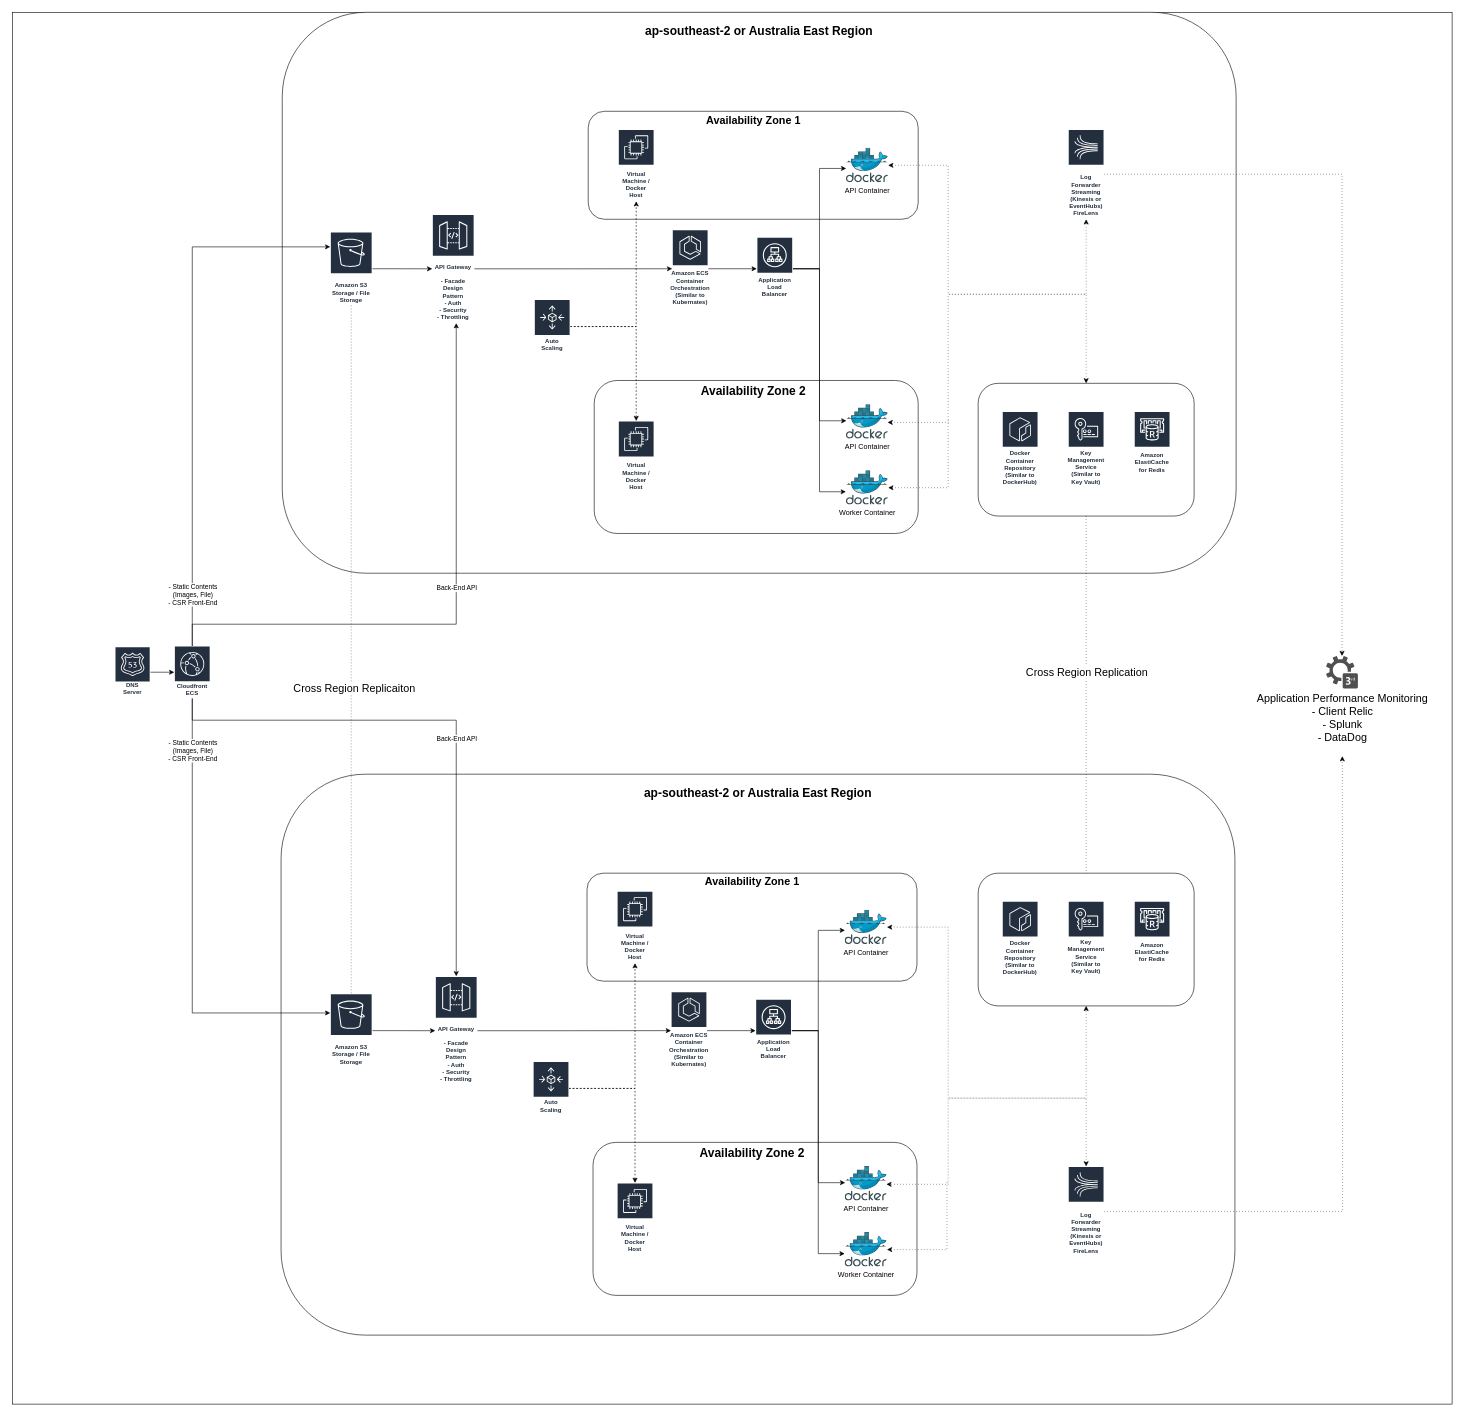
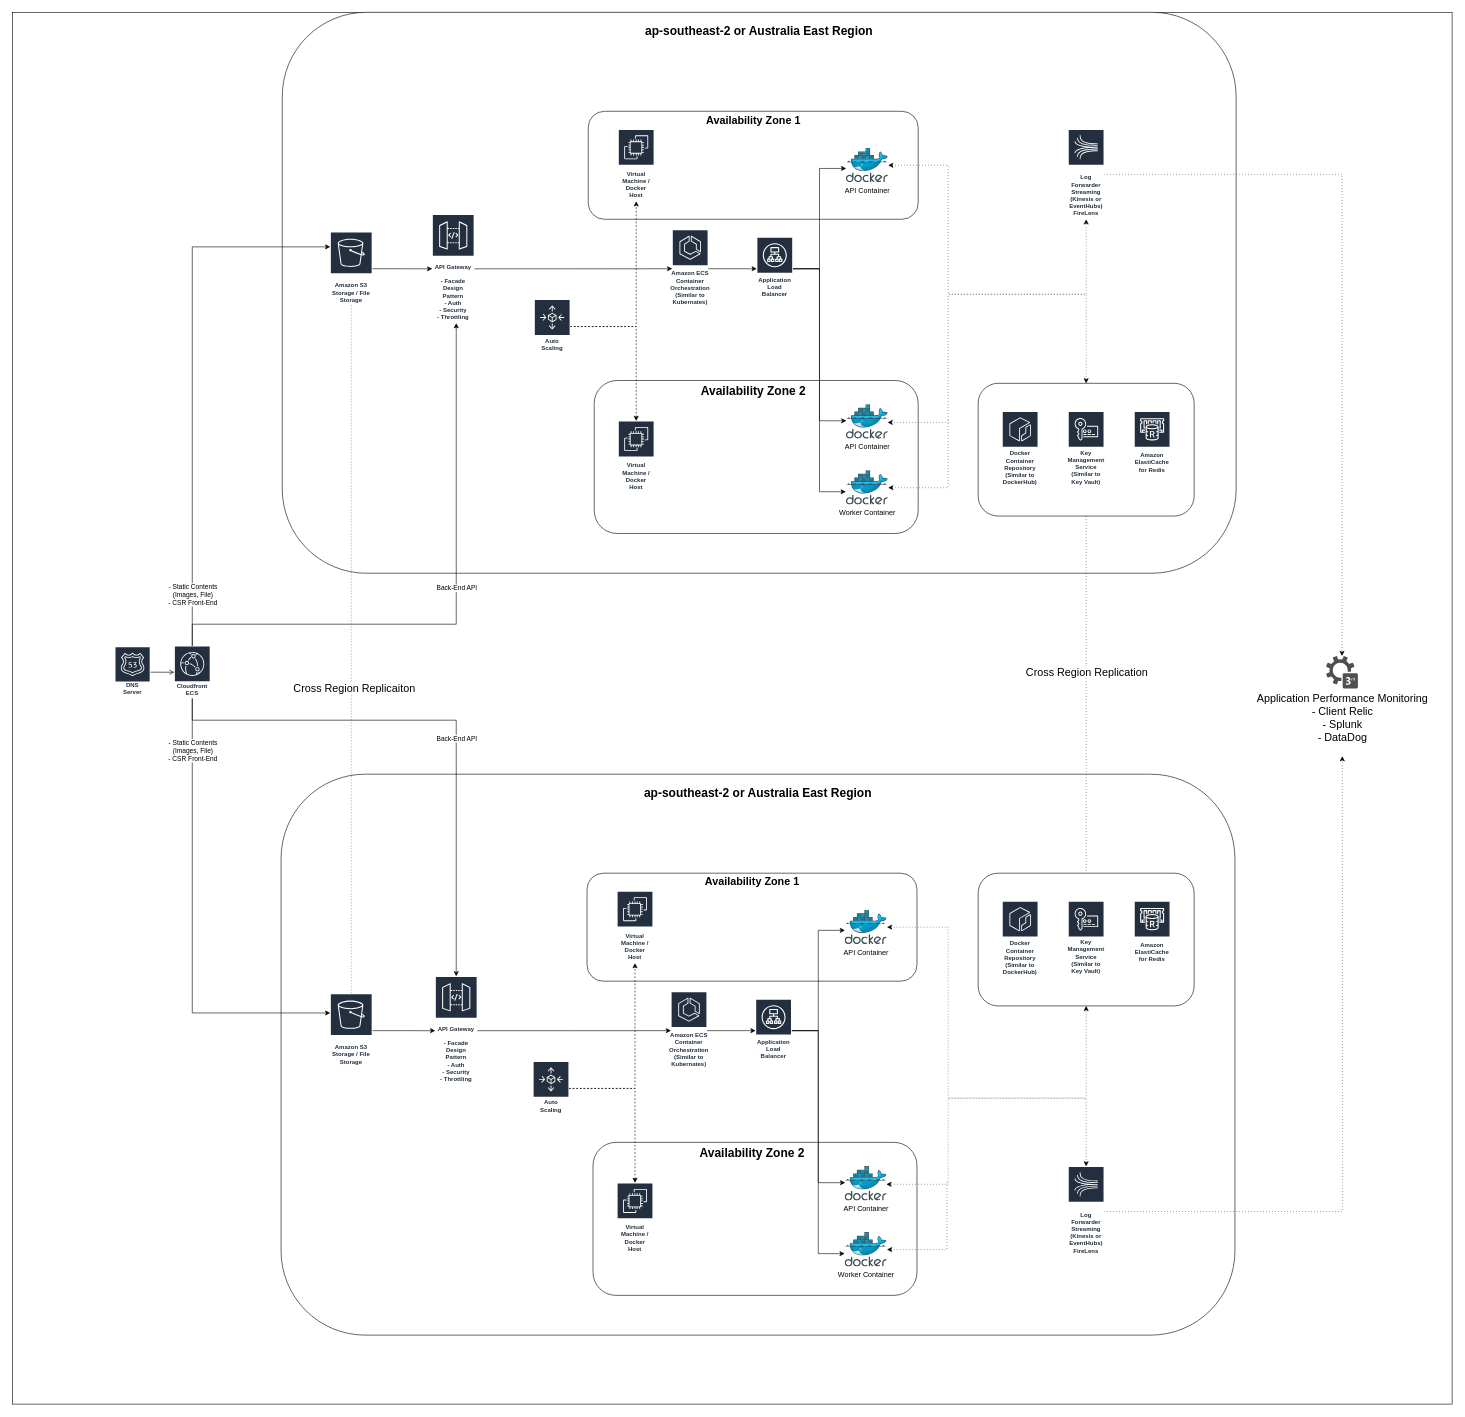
edge "DNS Server" -> "Cloudfront ECS": arrowhead classic -> open
